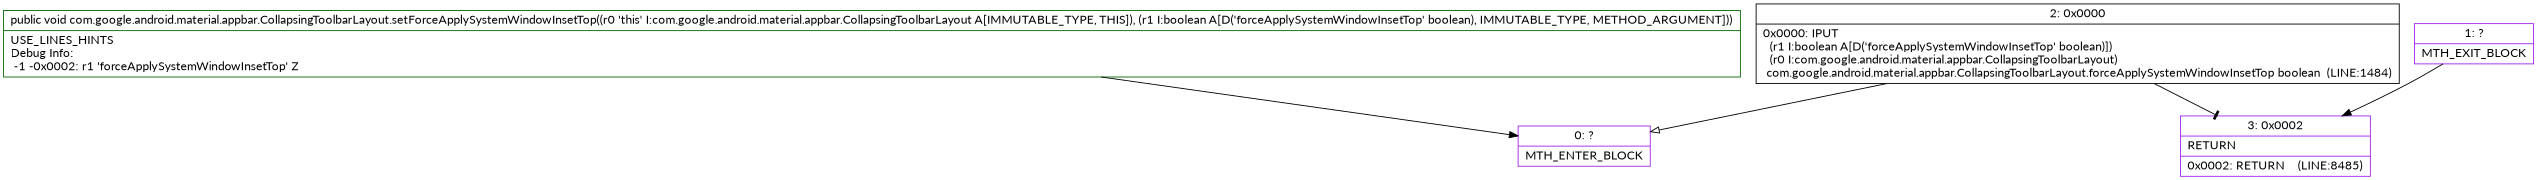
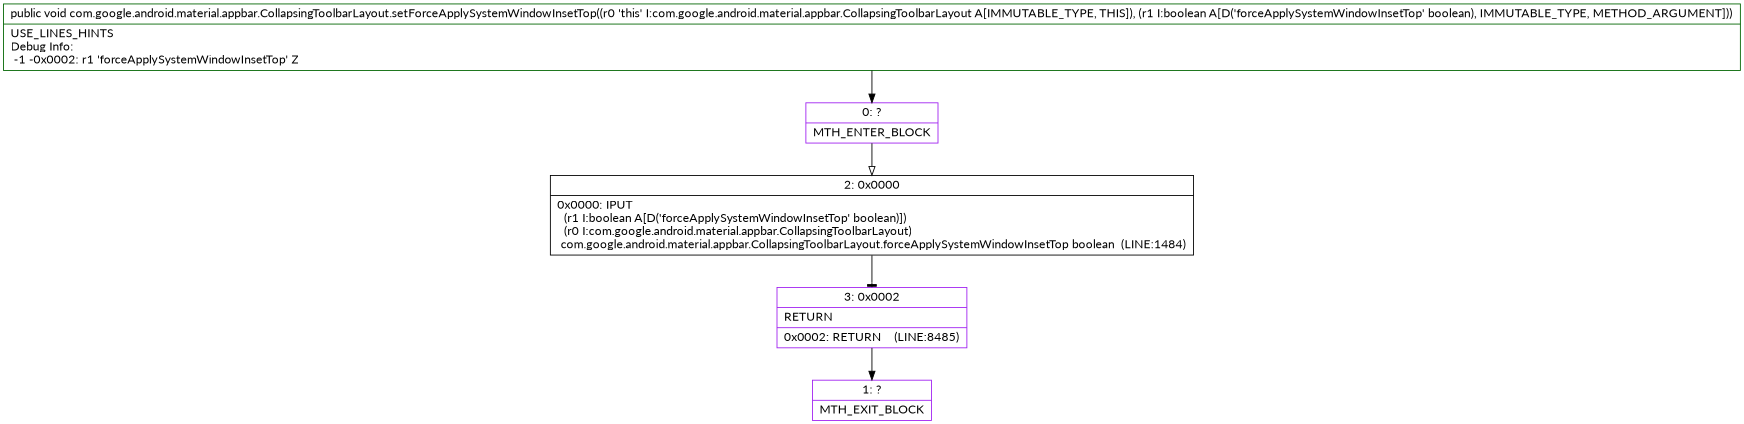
edge "1: ?" -> "3: 0x0002": reversed
edge "2: 0x0000" -> "0: ?": reversed
